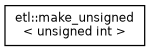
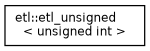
node "etl::make_unsigned < unsigned int >": label "etl::make_unsigned < unsigned int >" -> "etl::etl_unsigned < unsigned int >"
